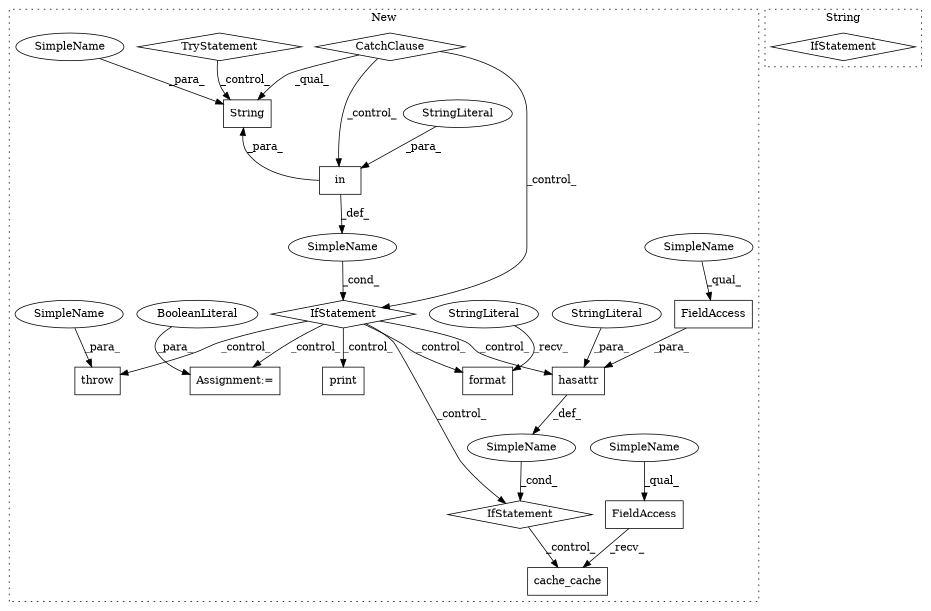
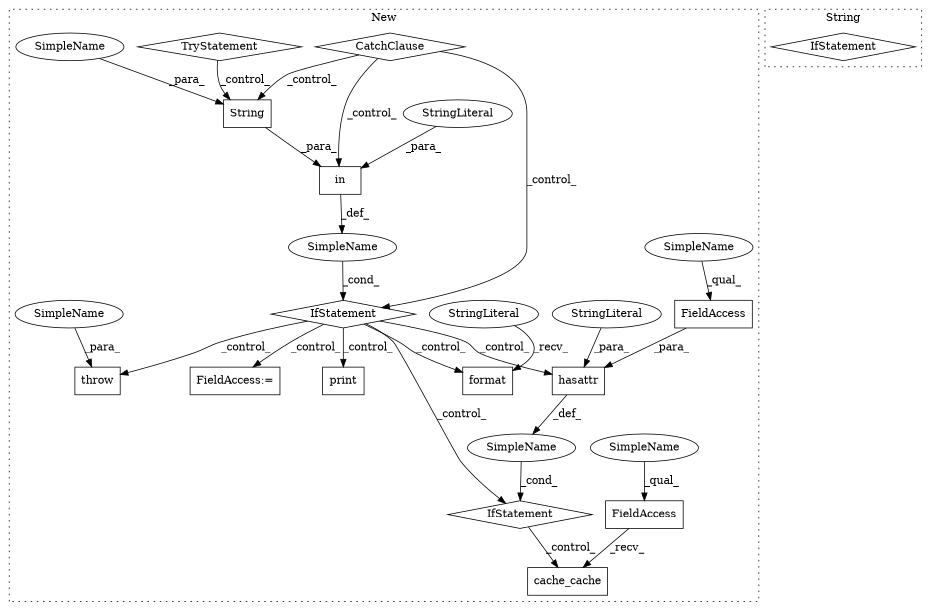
edge "CatchClause" -> "String": label "_qual_" -> "_control_"
edge "in" -> "String": reversed
node "BooleanLiteral": removed
node "Assignment:=": label "Assignment:=" -> "FieldAccess:="
